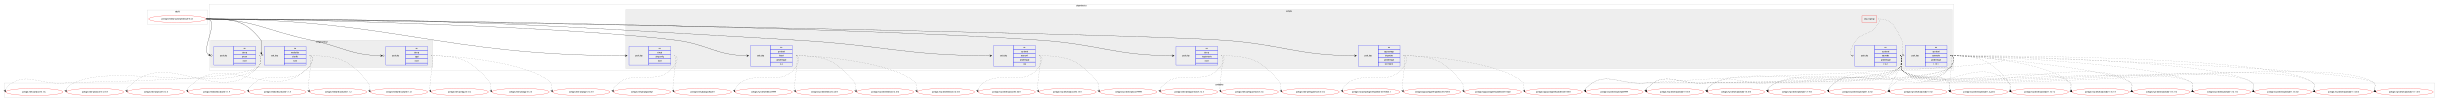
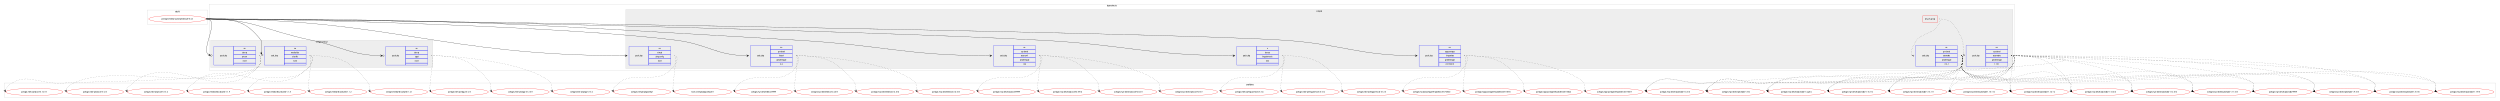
node "portage://virtual/pkgconfig-0-r1": label "portage://virtual/pkgconfig-0-r1" -> "tools://virtual/pkgconfig-0-r1"
node "portage://sys-devel/autoconf-2.69-r4": added
